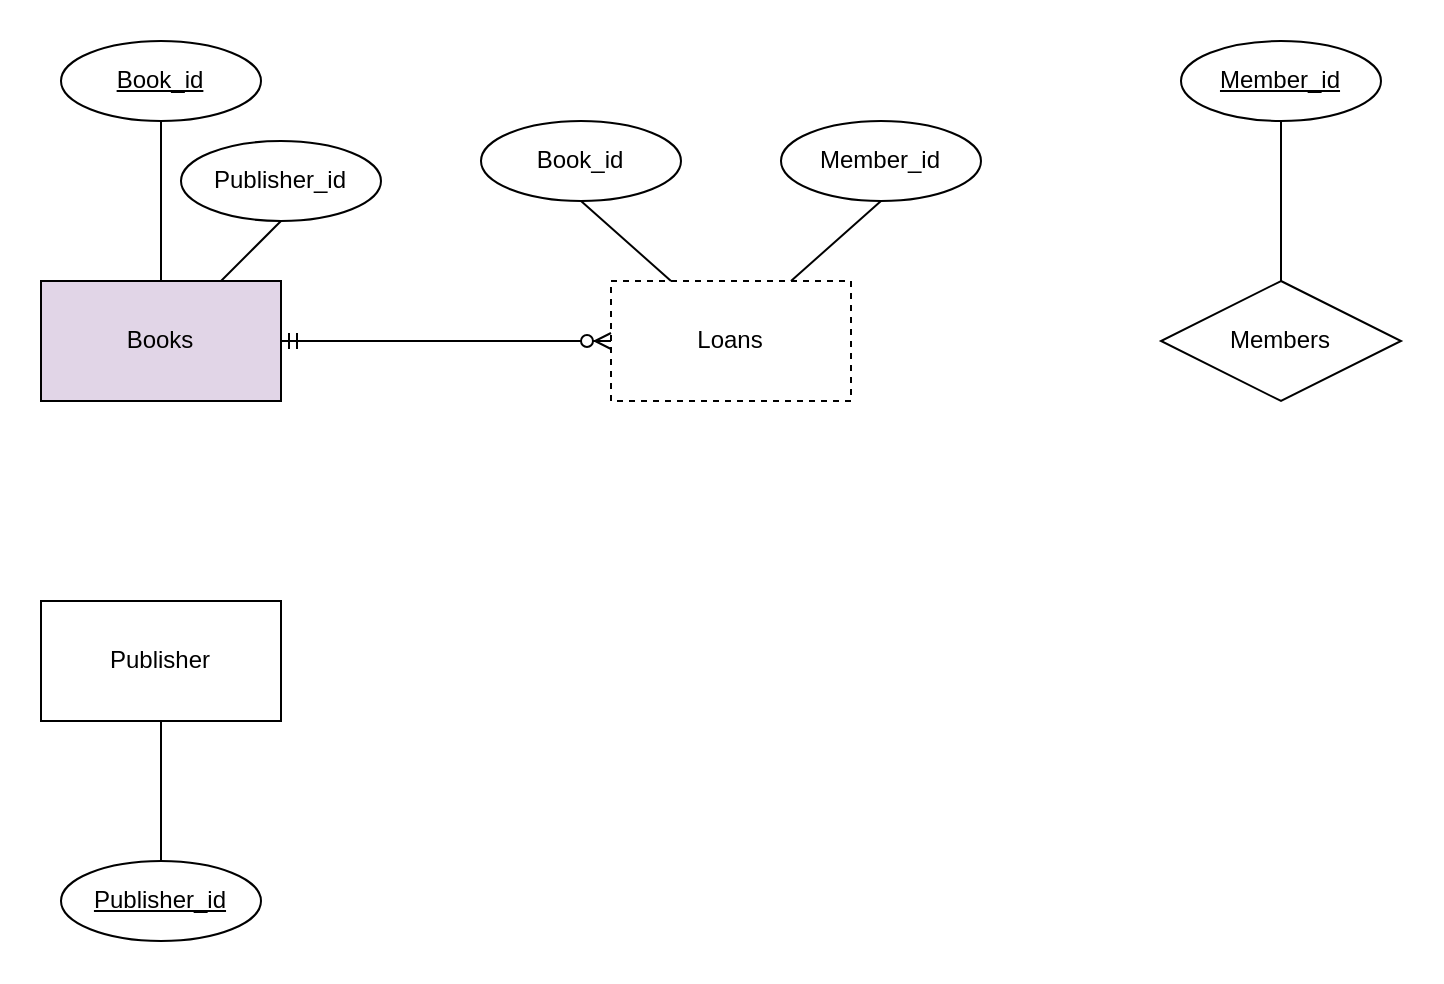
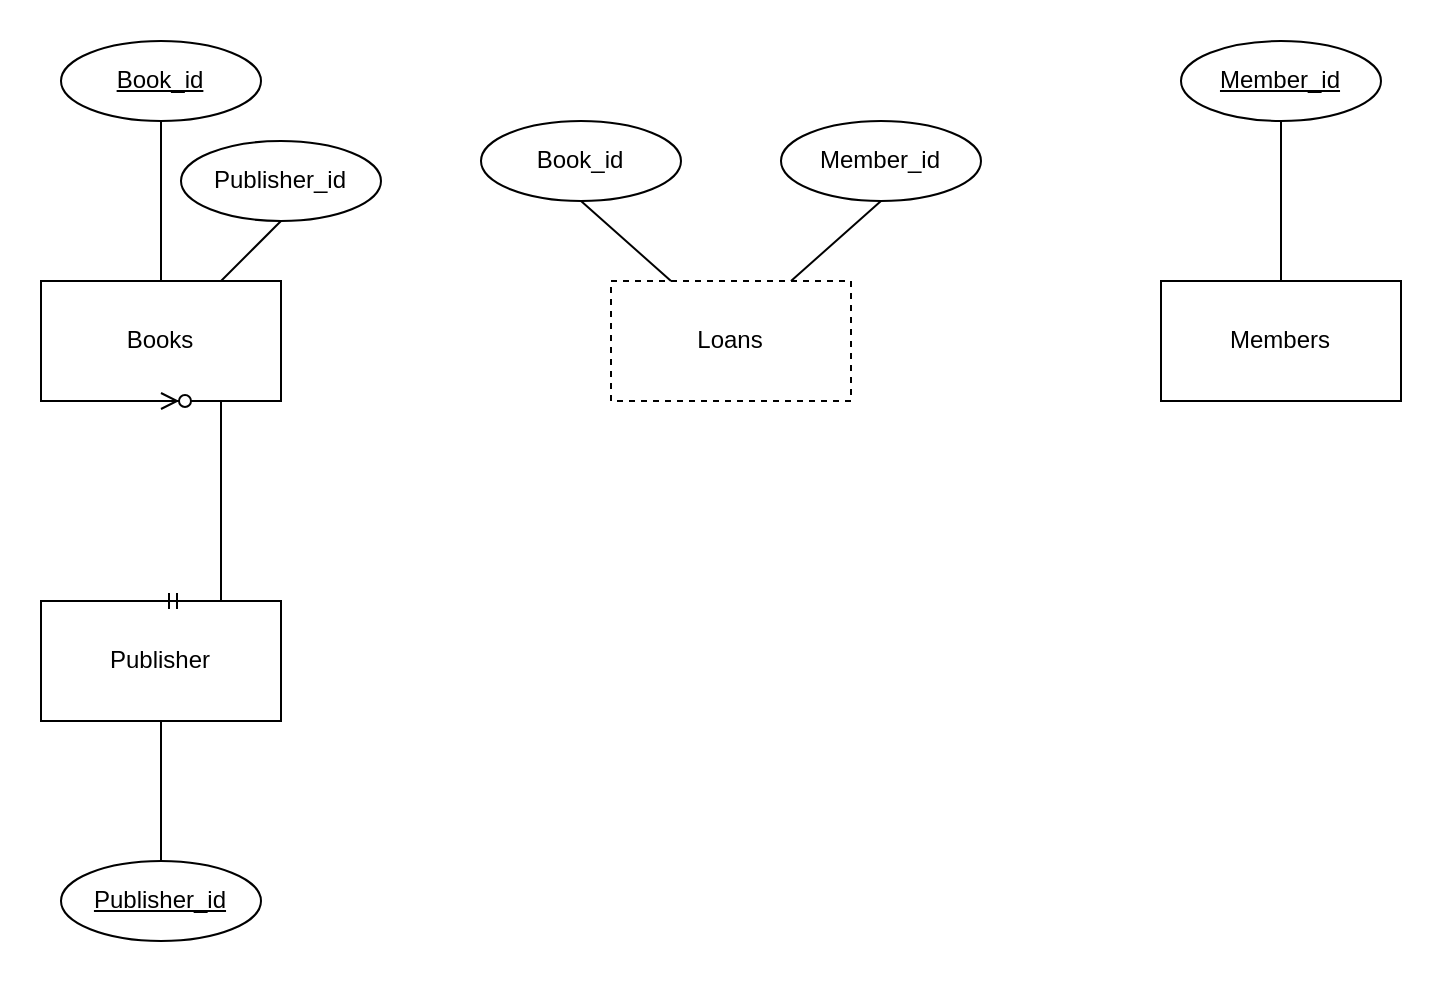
node "Books": fillcolor #e1d5e7 -> #ffffff
edge "Books" -- "Loans": removed
node "Members": shape diamond -> rectangle
edge "Books" -- "Publisher": added
